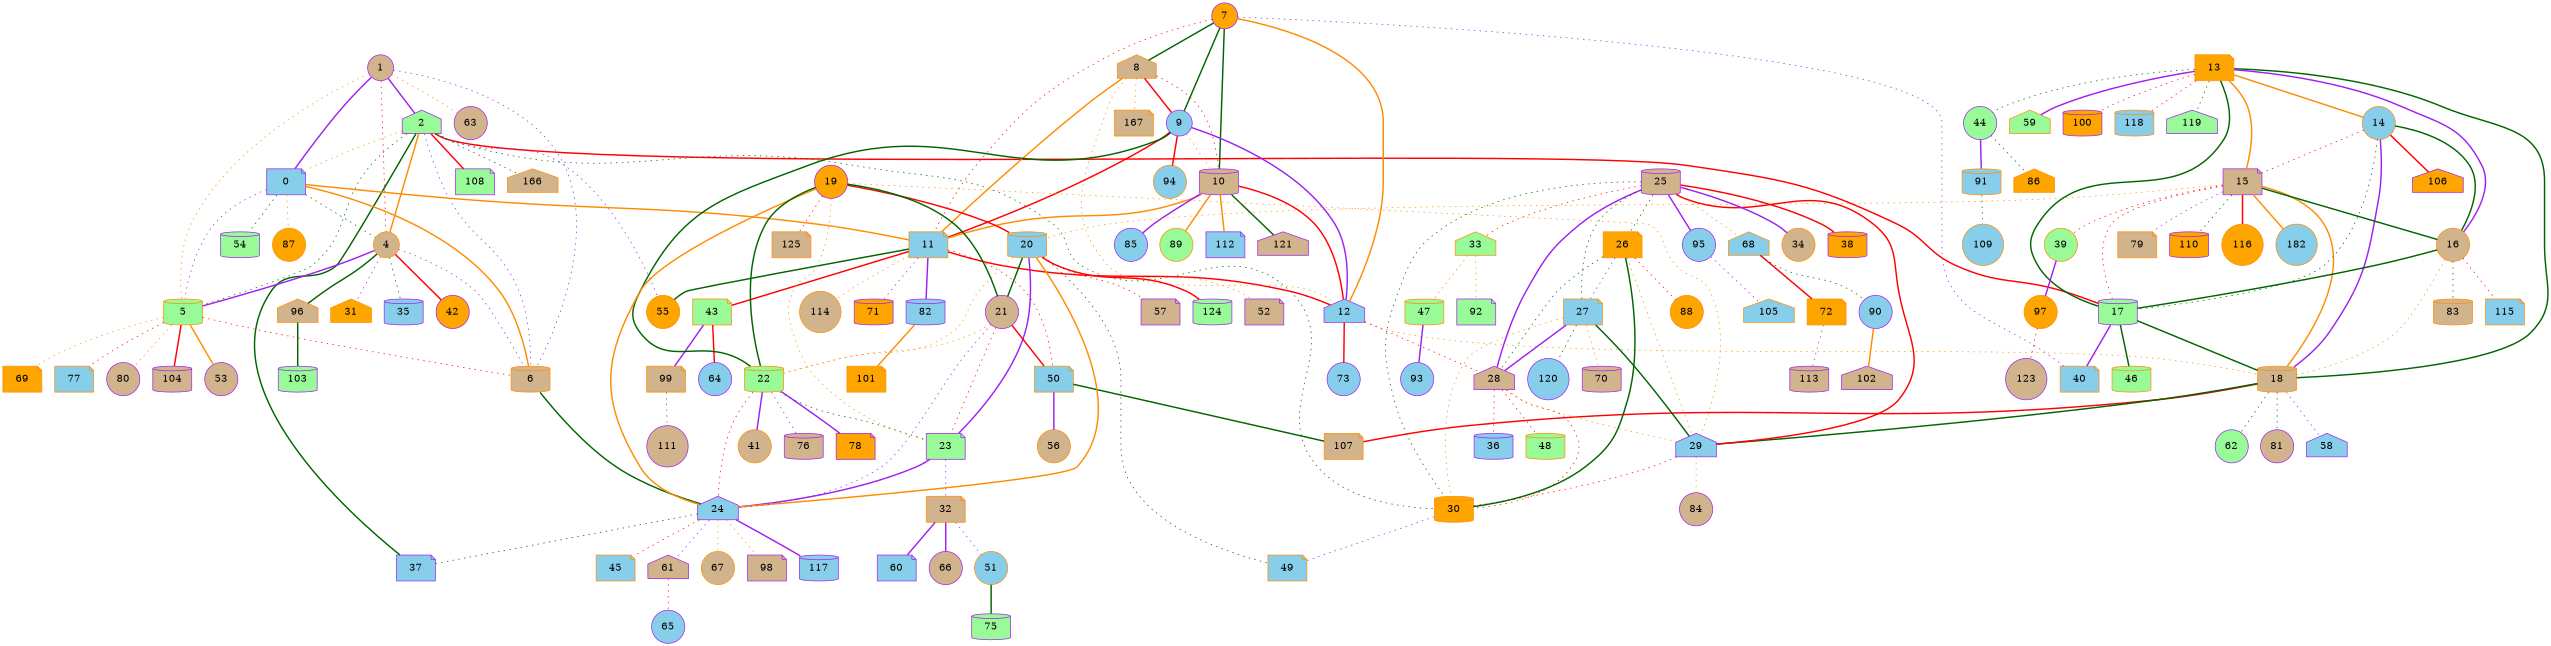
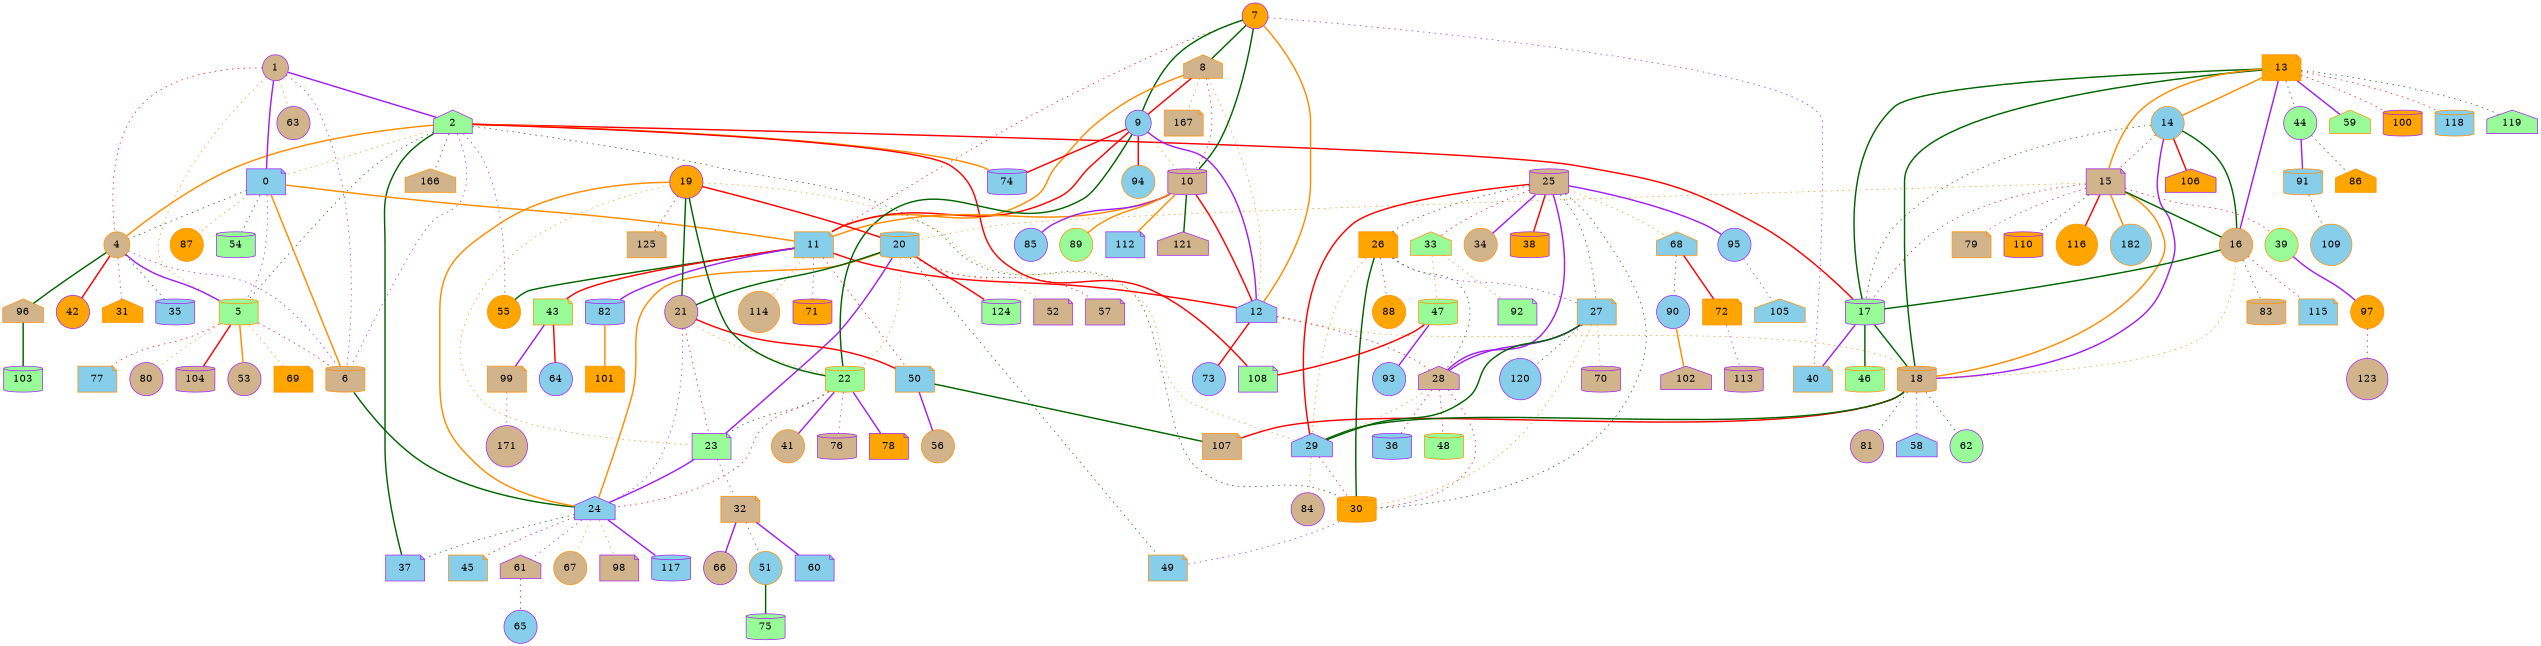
node "74": added
edge "47" -- "108": added
node "111": label "111" -> "171"
